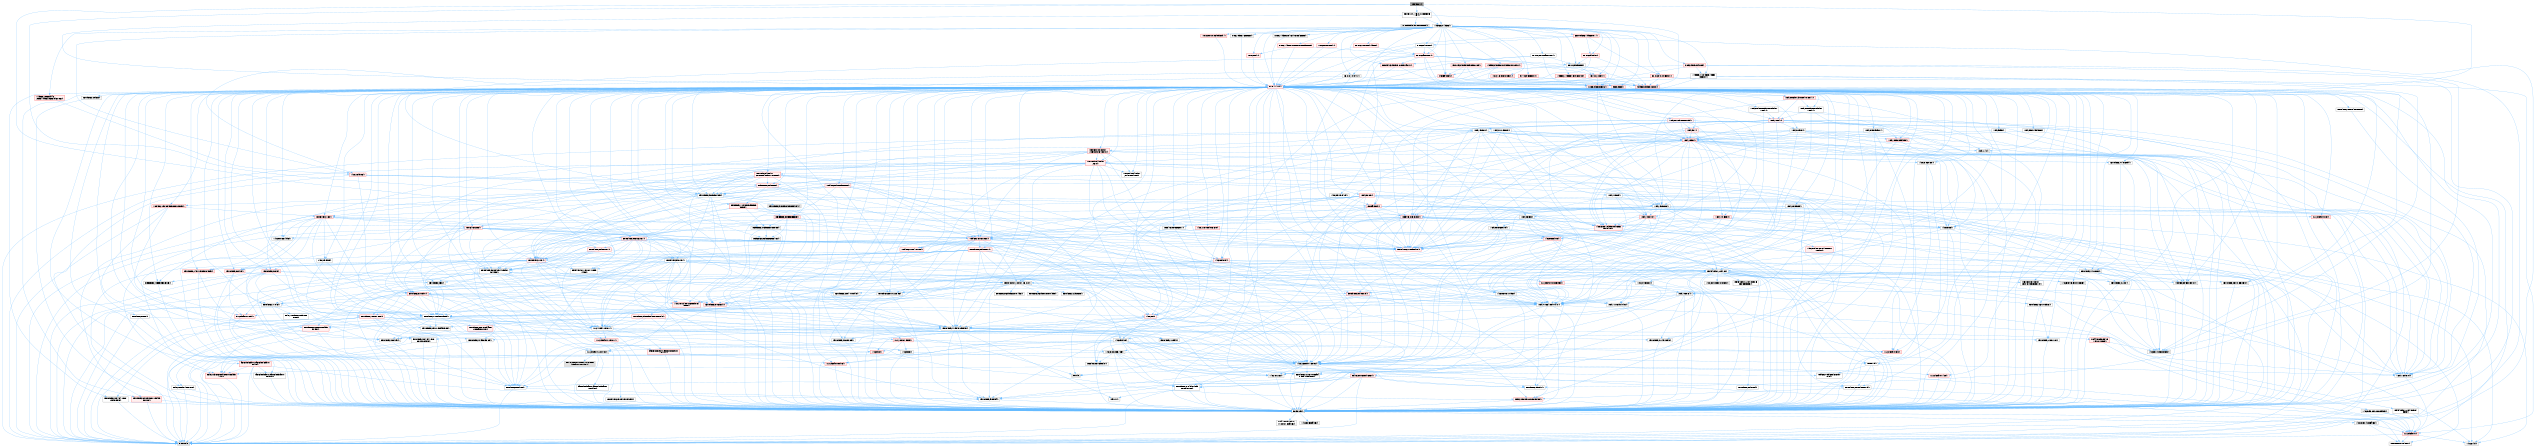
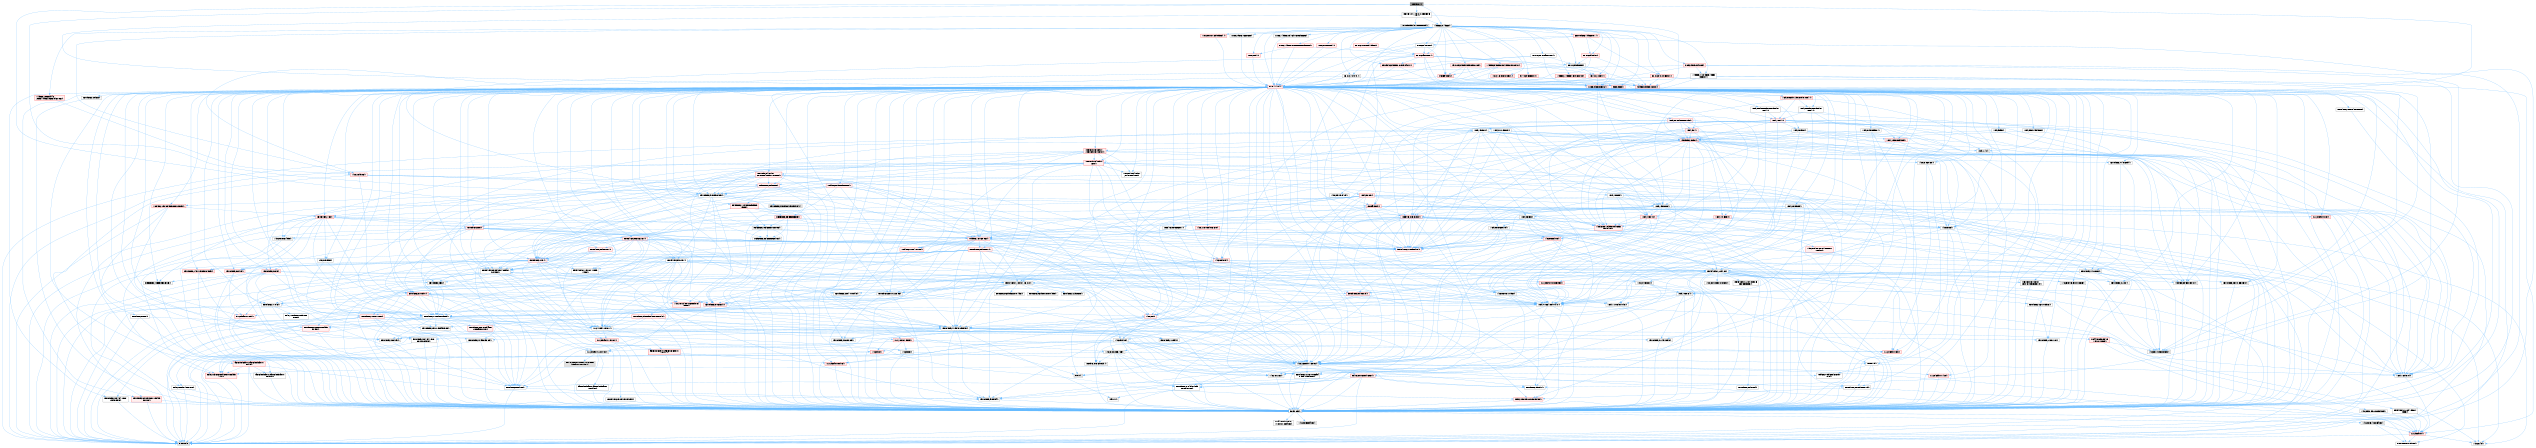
node "Math/Vector.h": label "Math/Vector.h" -> "SlateRect/Vector.h"
